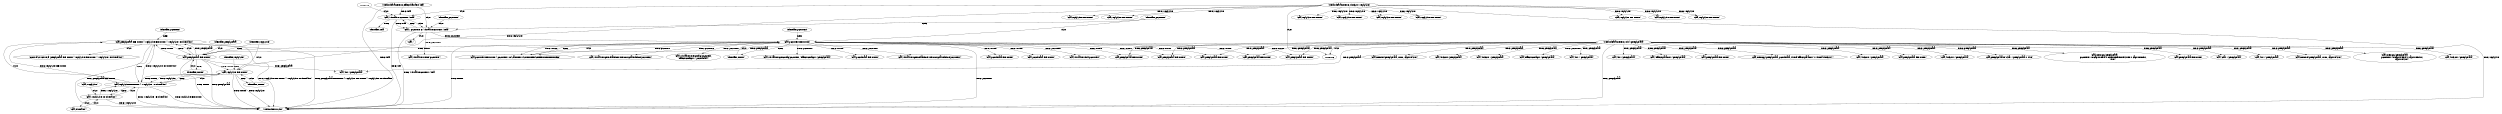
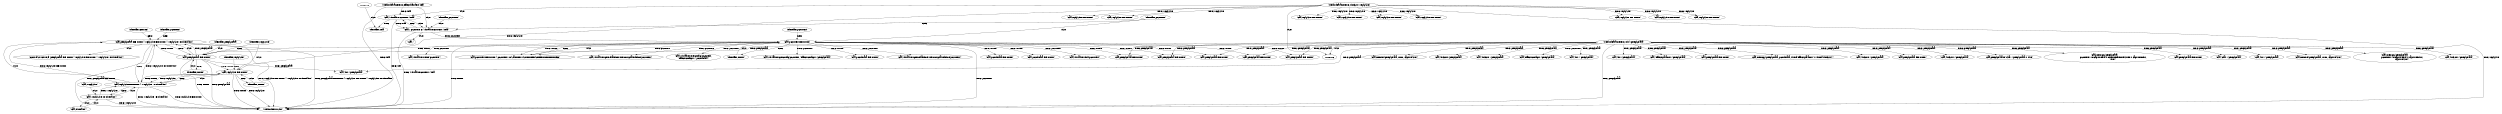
edge "1000118" -> "(Call,(VisualizerContext *)self)": now "1000118" -> "(Identifier,self)"
node "(Identifier,EINVAL)": added
edge "(Call,* pContext = (VisualizerContext *)self)" -> "(Call,Visualizer_reset(pContext))": now "(Call,pContext == NULL)" -> "(Call,Visualizer_reset(pContext))"
